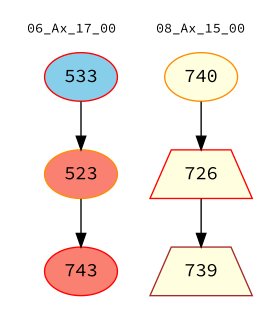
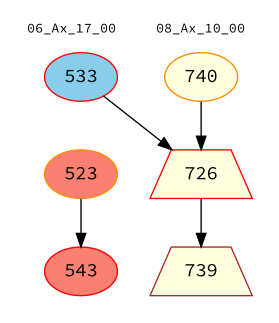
cluster "08_Ax_15_00": label "08_Ax_15_00" -> "08_Ax_10_00"
edge "533" -> "523": now "533" -> "726"
node "743": label "743" -> "543"
